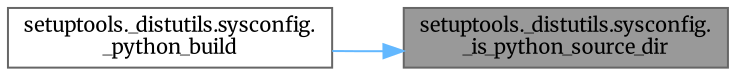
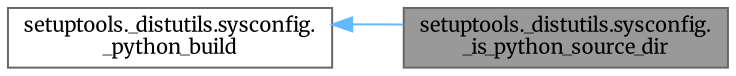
edge "setuptools._distutils.sysconfig. _python_build" -> "setuptools._distutils.sysconfig. _is_python_source_dir": reversed
